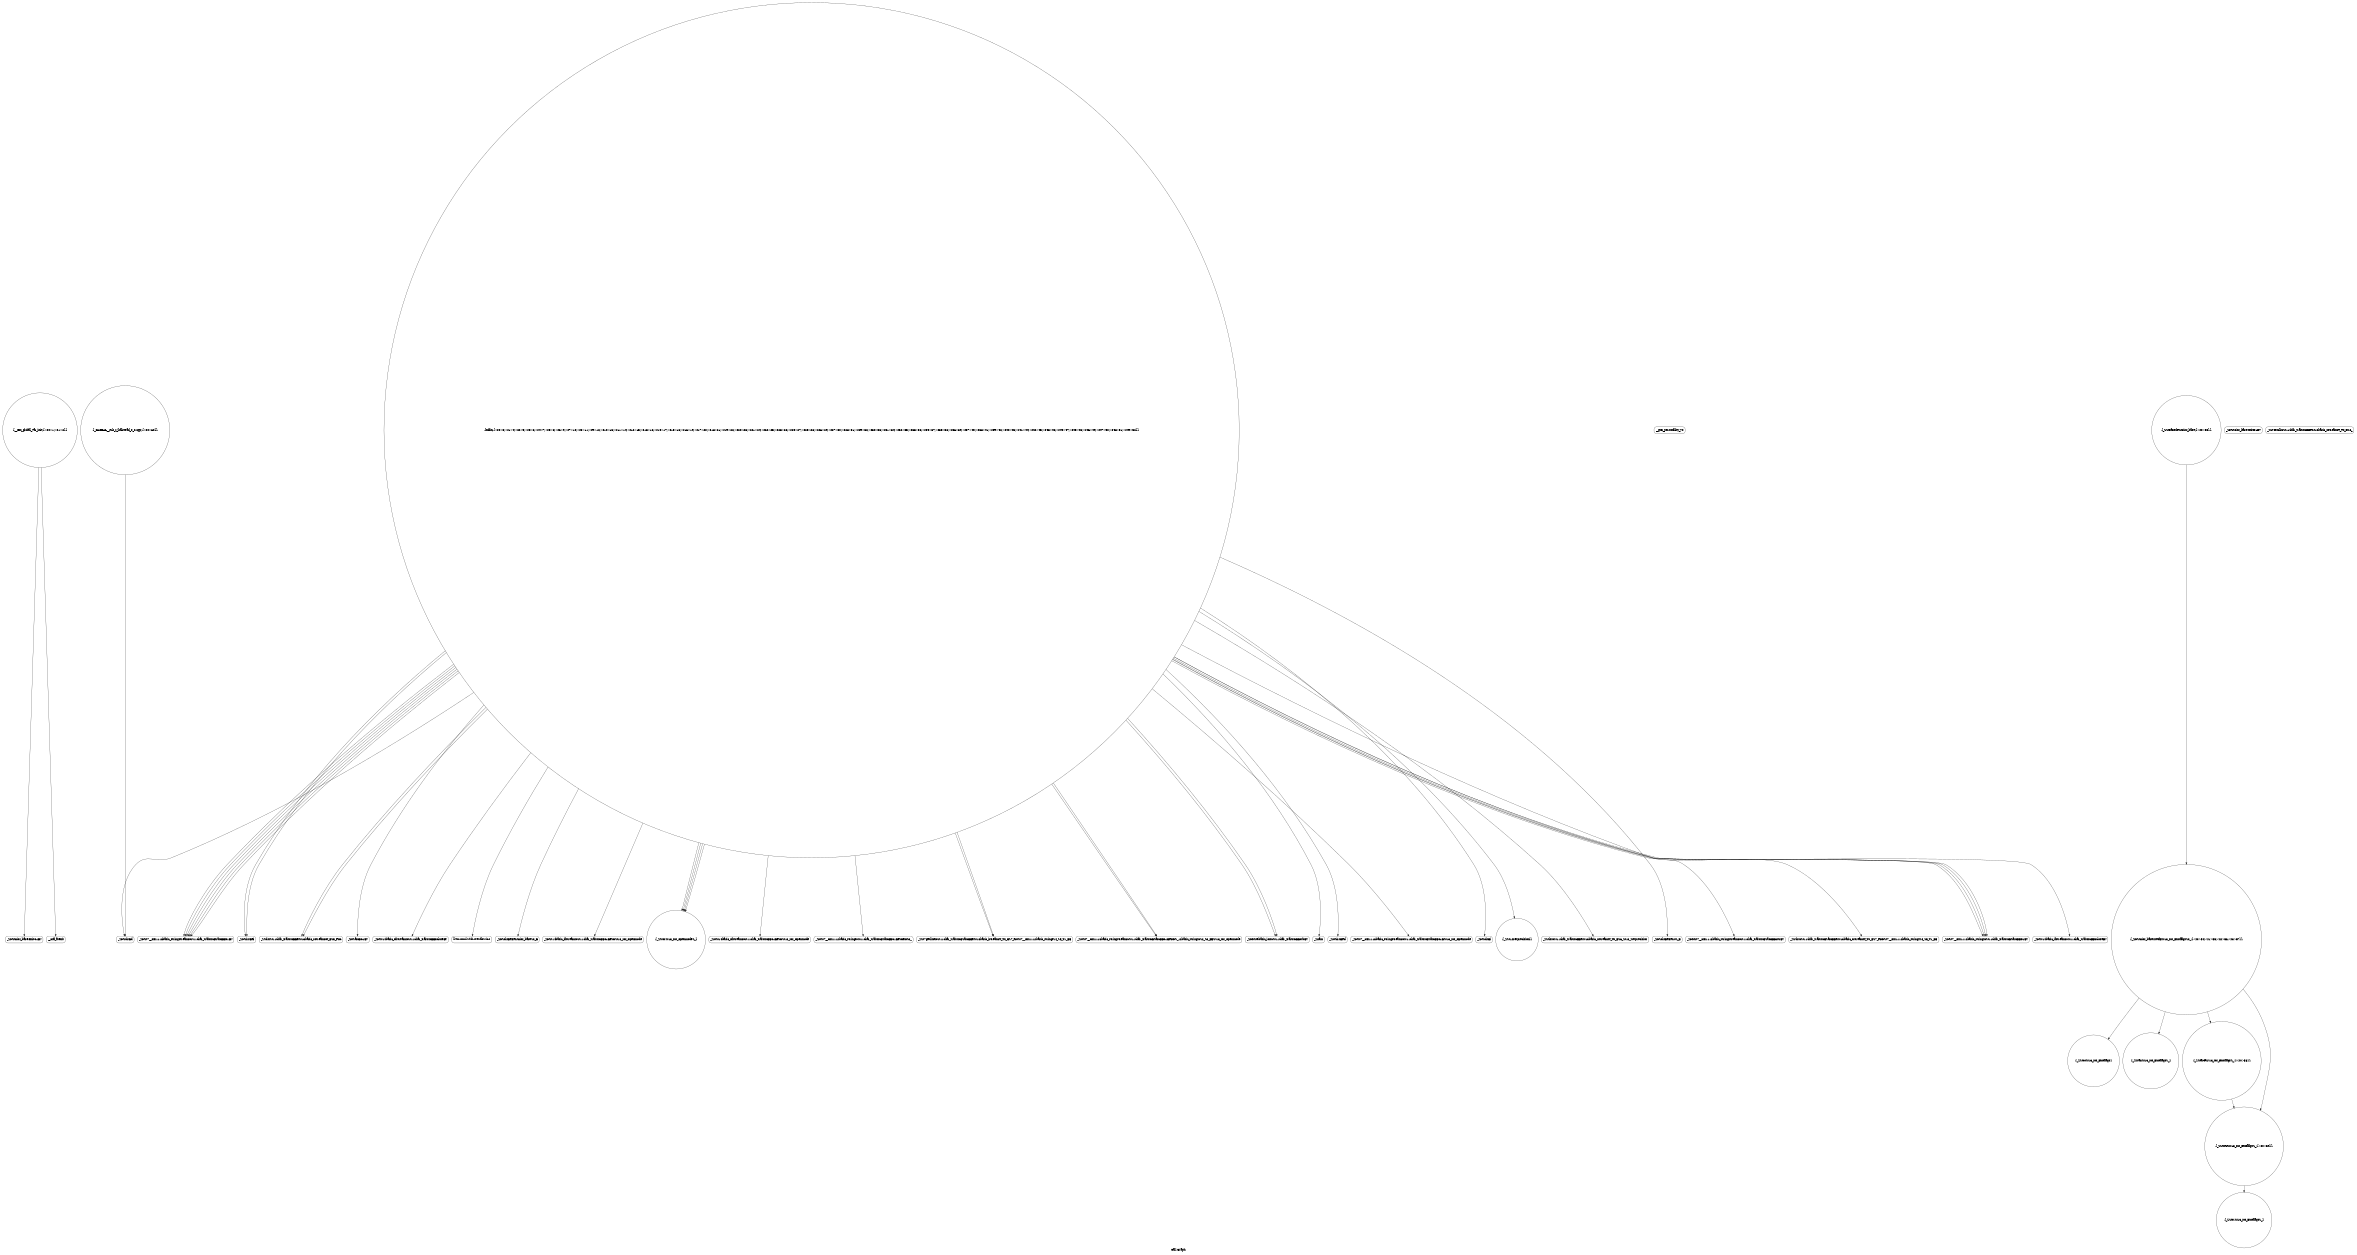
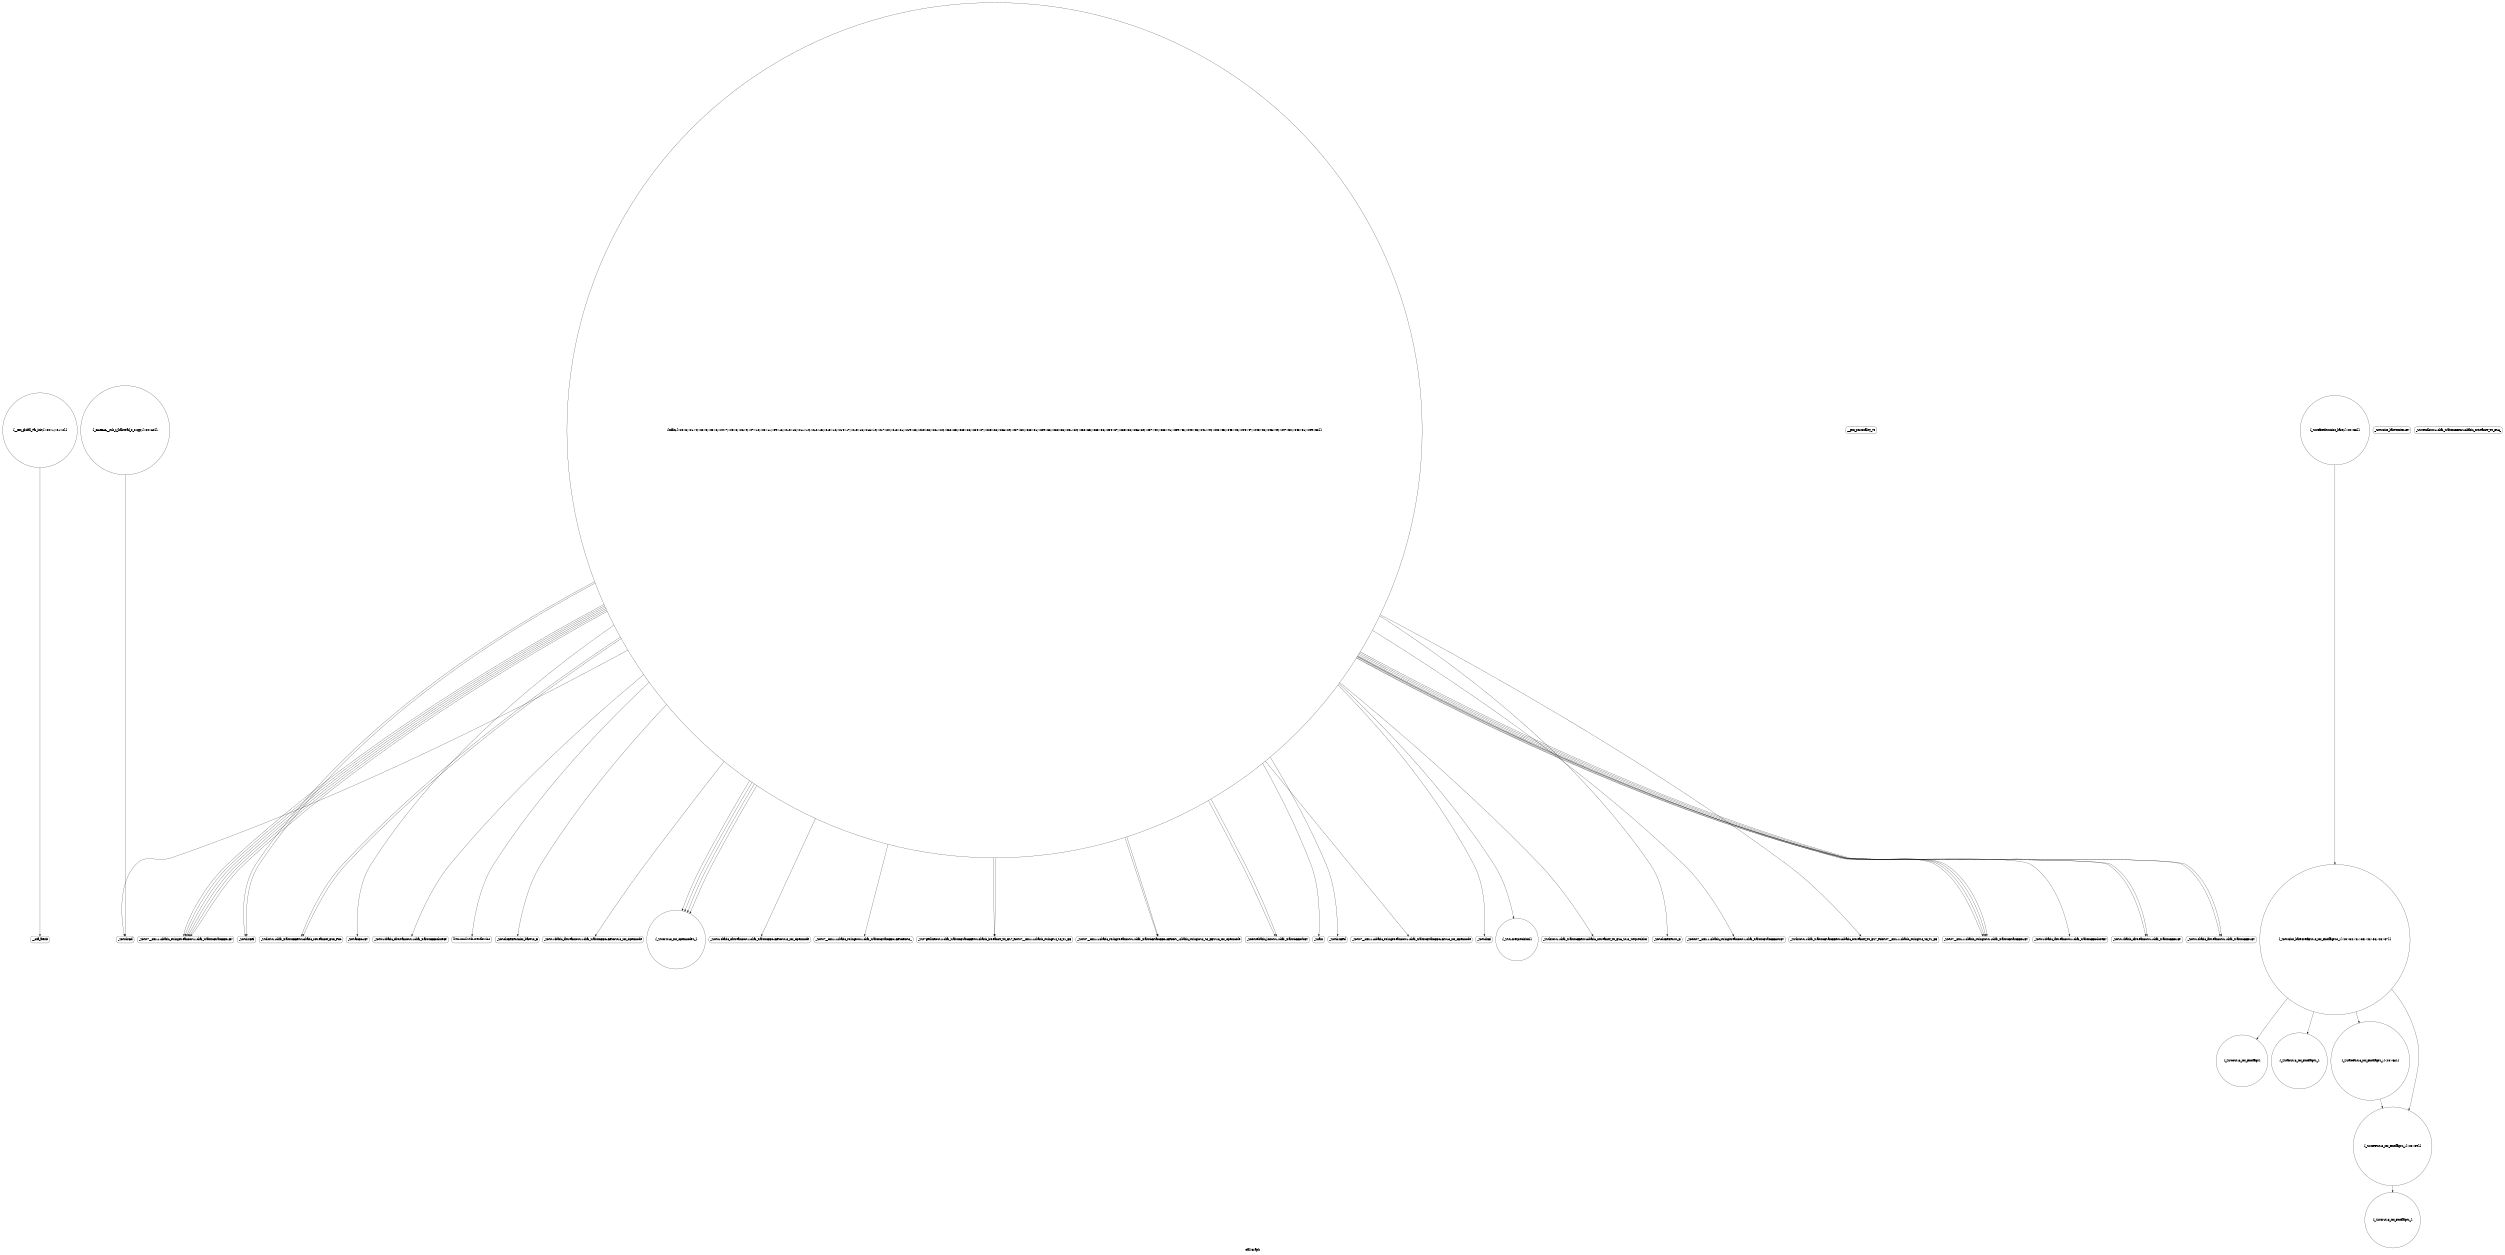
node "_ZNSt8ios_base4InitC1Ev": removed
node "_ZNSt14basic_ofstreamIcSt11char_traitsIcEED1Ev": added
node "_ZNSt14basic_ifstreamIcSt11char_traitsIcEED1Ev": added
